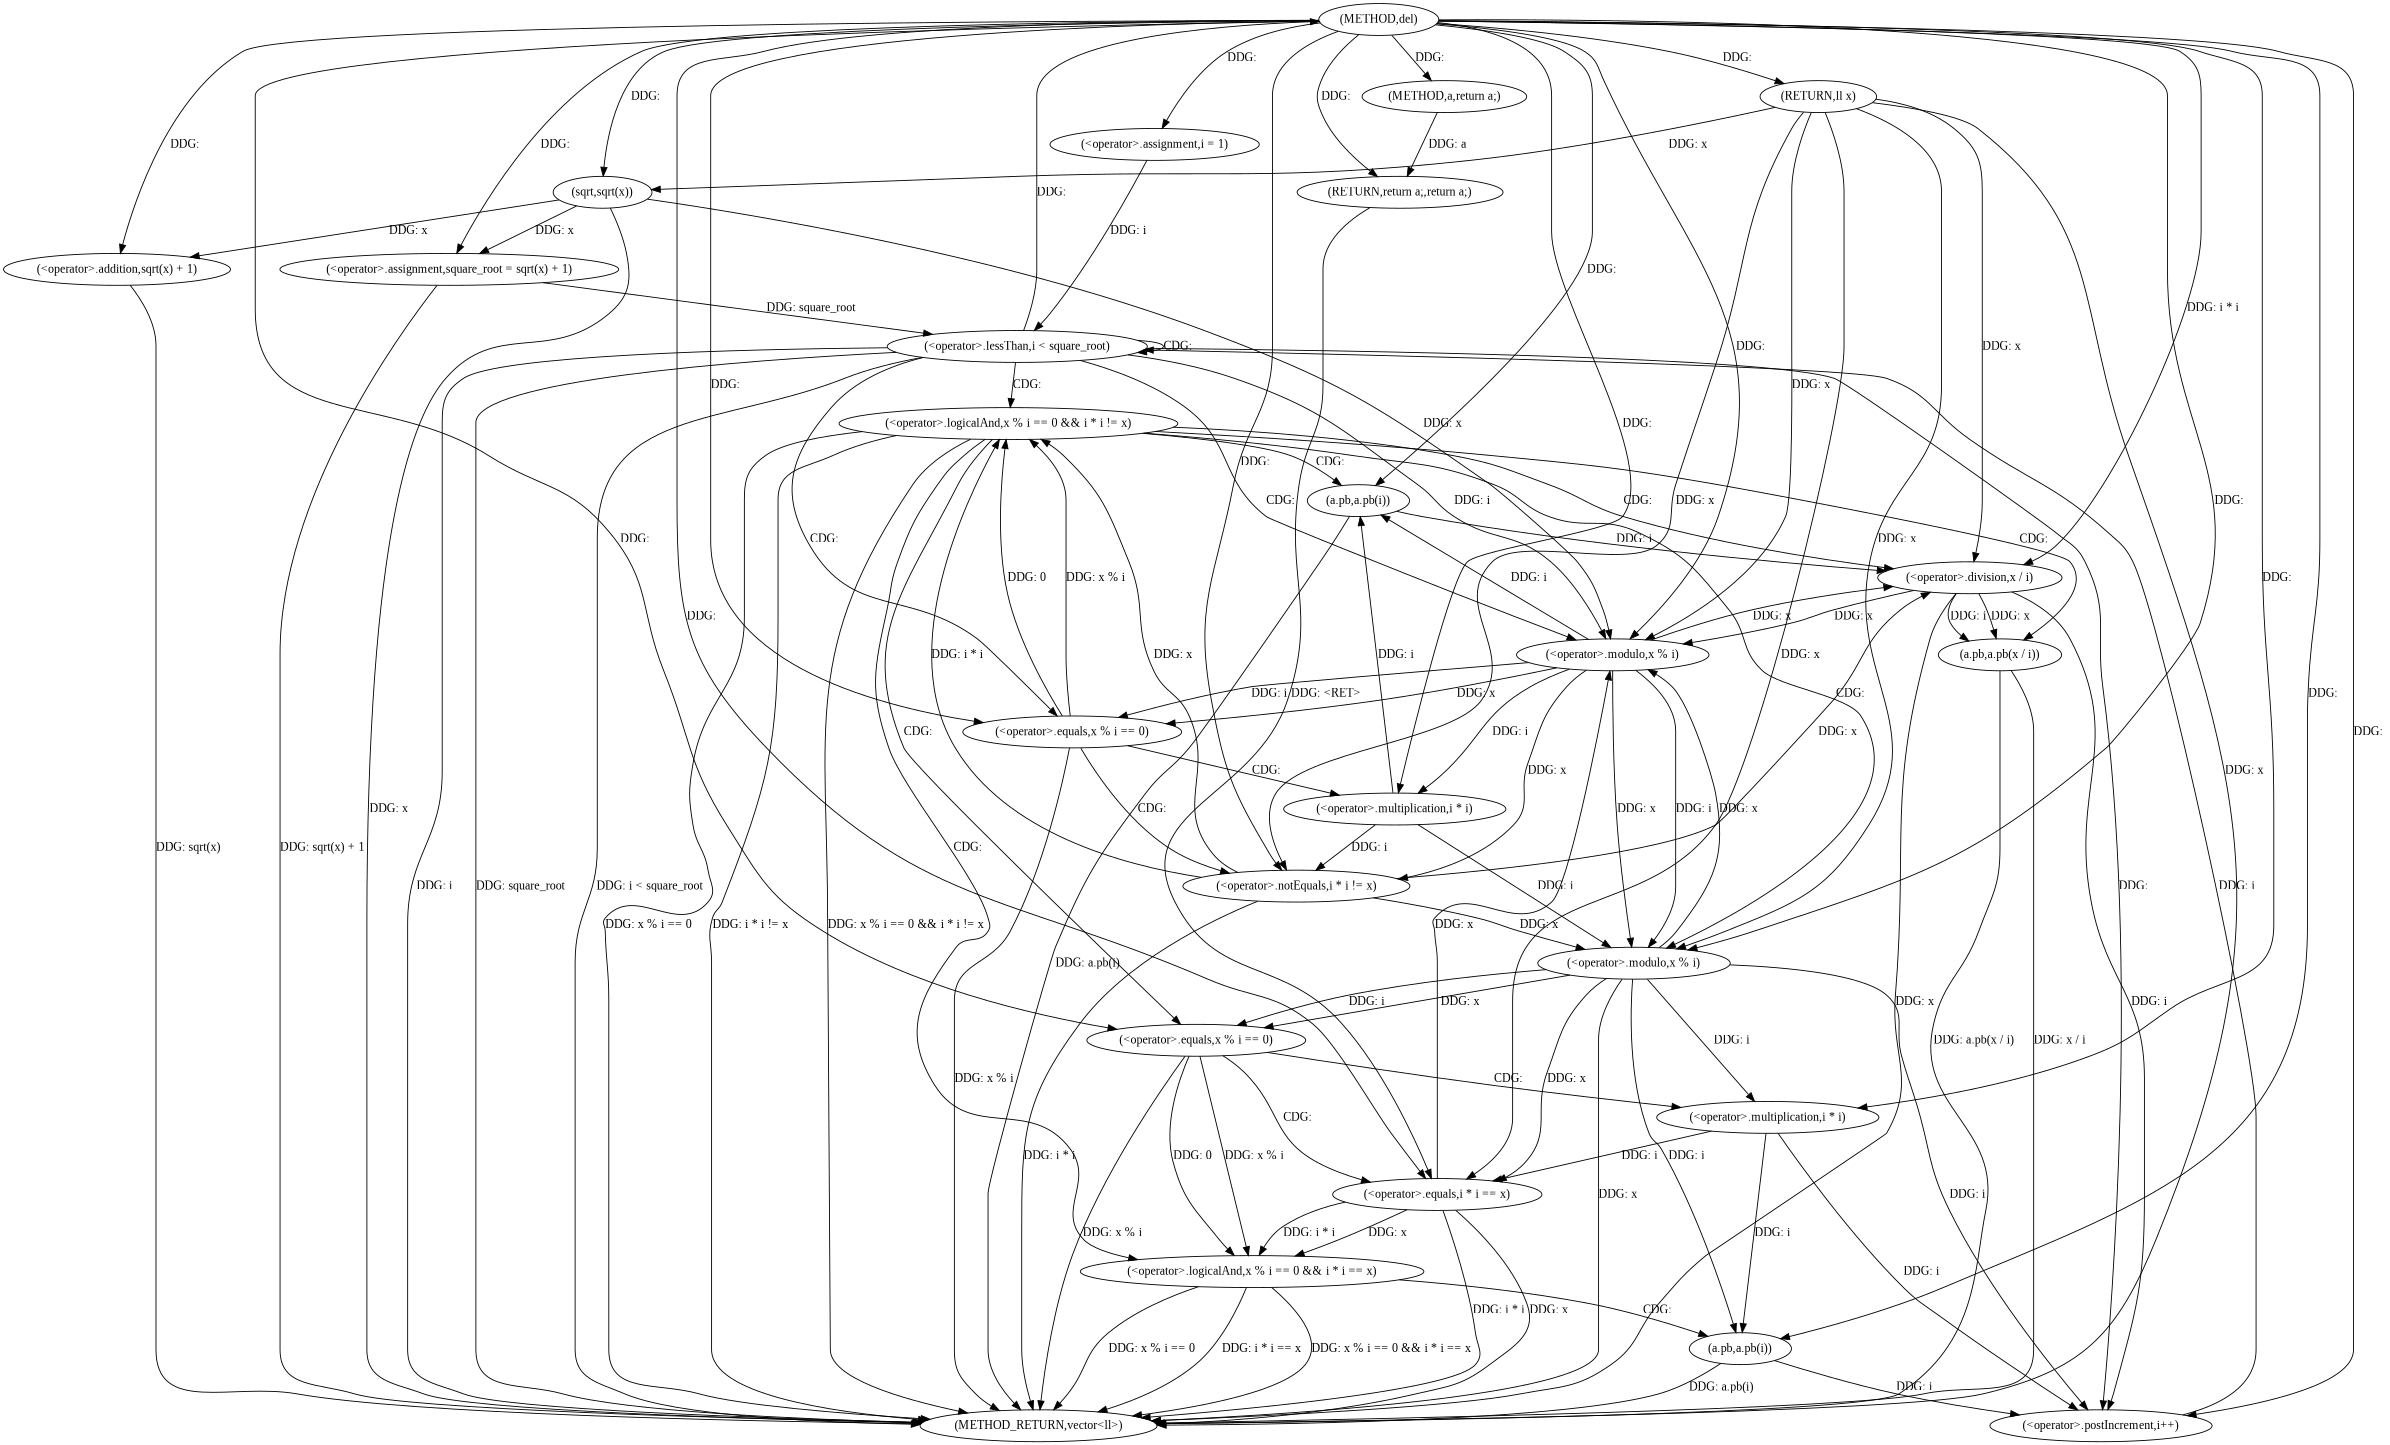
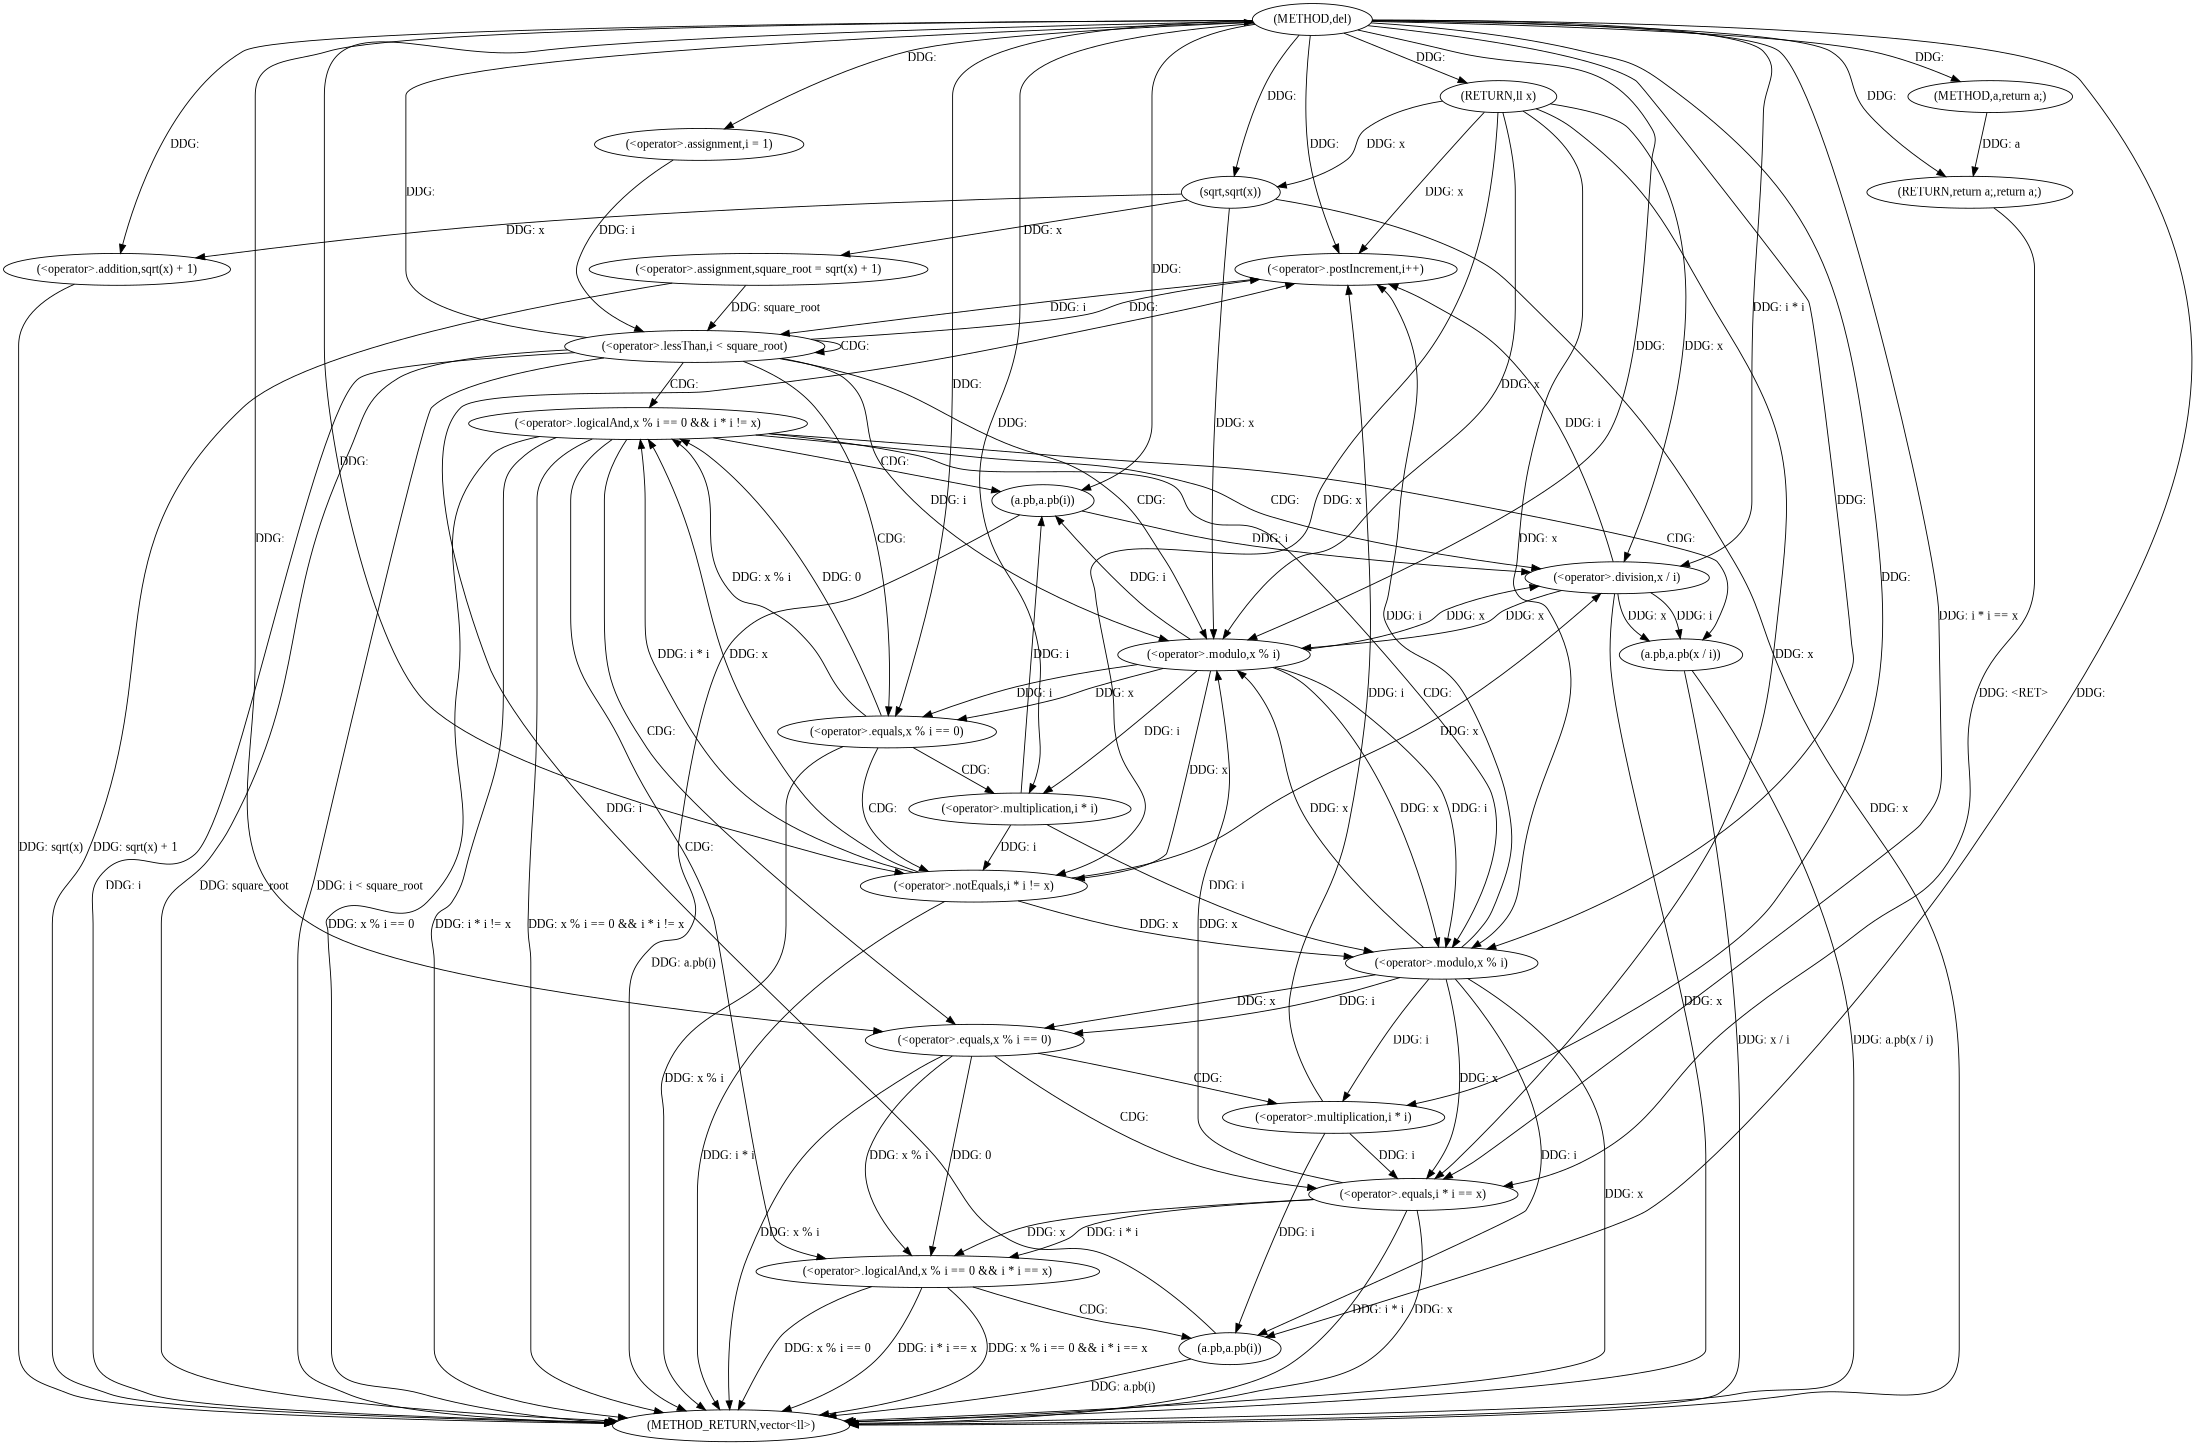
edge "(METHOD,del)" -> "(<operator>.assignment,square_root = sqrt(x) + 1)": removed, label "DDG:"
edge "(METHOD,del)" -> "(<operator>.equals,i * i == x)": label "DDG: " -> "DDG: i * i == x"
edge "(RETURN,ll x)" -> "(METHOD_RETURN,vector<ll>)": now "(RETURN,ll x)" -> "(<operator>.postIncrement,i++)"
